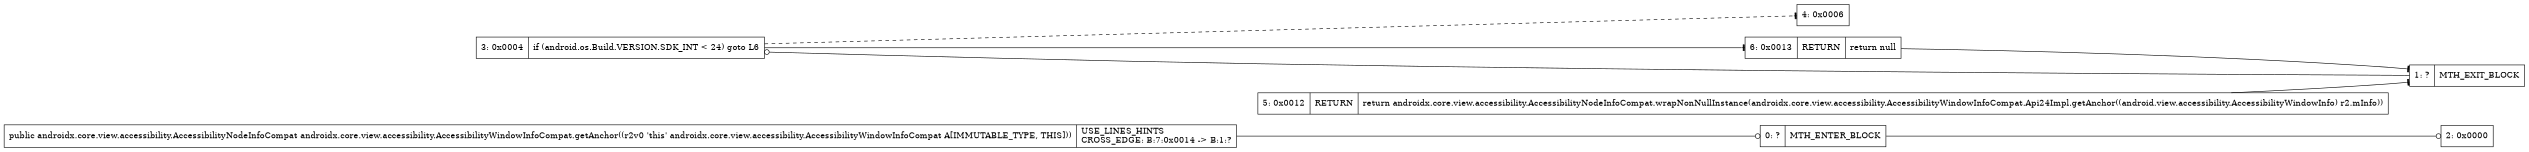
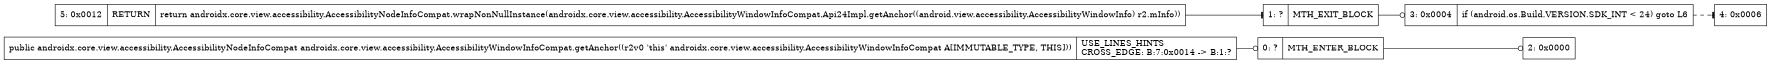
node "6: 0x0013": removed
